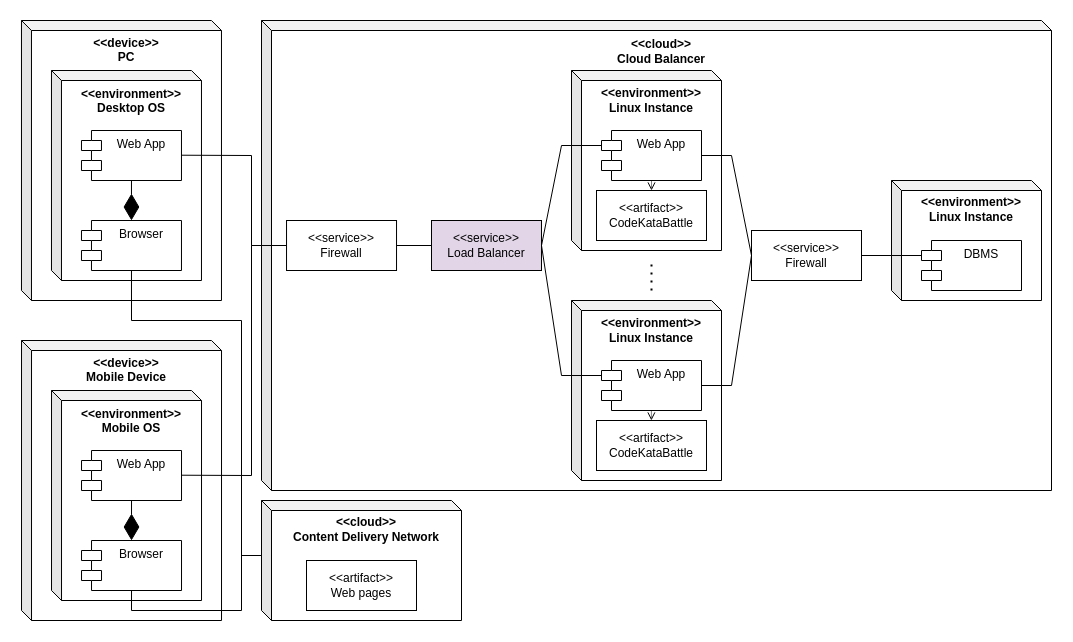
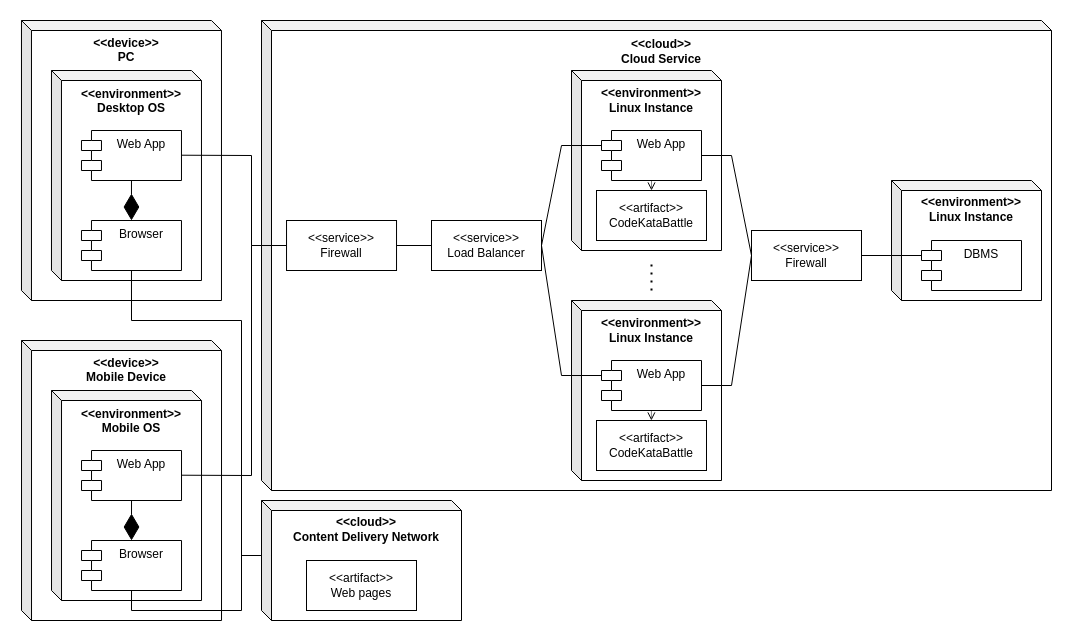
node "<<service>> Load Balancer": fillcolor #e1d5e7 -> #ffffff
node "<<cloud>> Cloud Balancer": label "<<cloud>> Cloud Balancer" -> "<<cloud>> Cloud Service"
